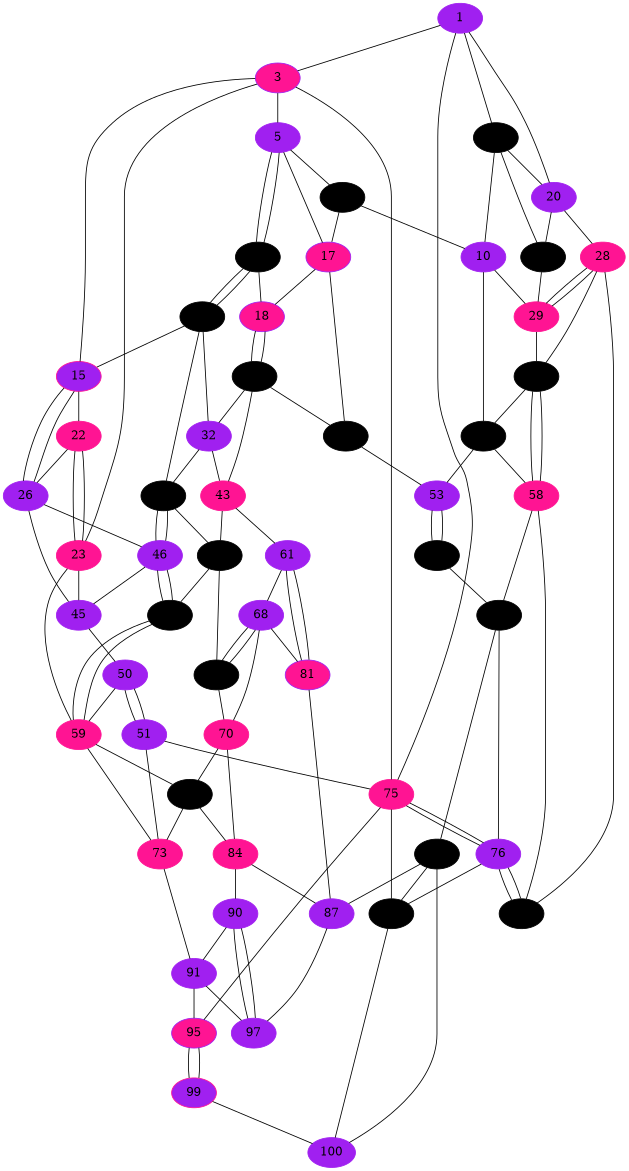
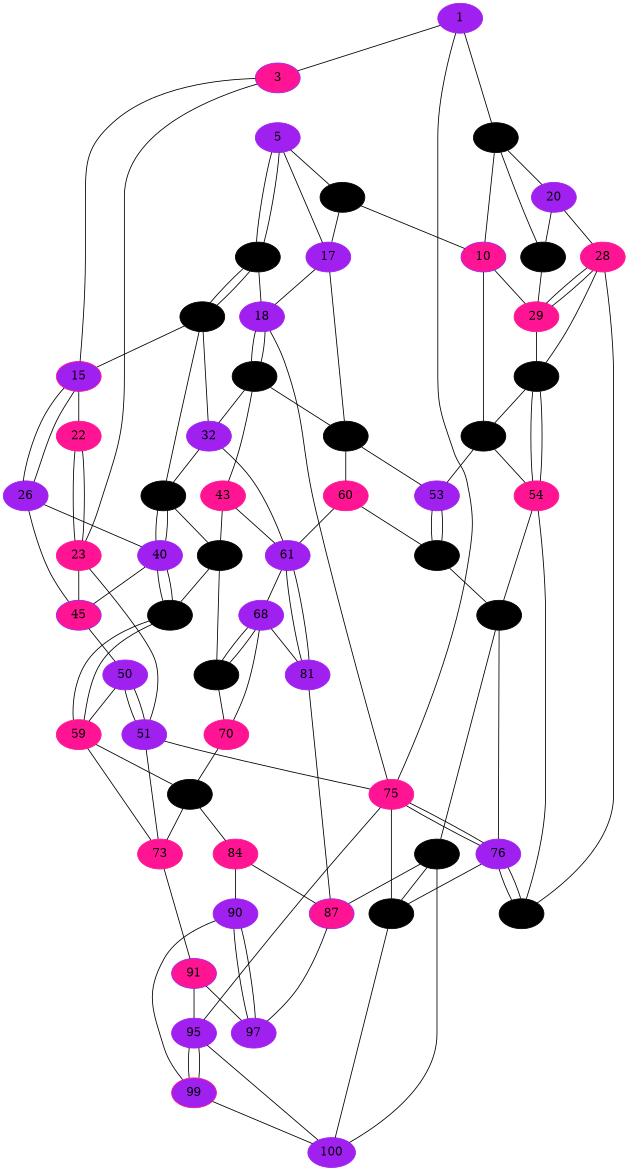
edge "1" -- "20": removed
edge "3" -- "5": removed
node "17": fillcolor deeppink -> purple
node "10": fillcolor purple -> deeppink
node "18": fillcolor deeppink -> purple
edge "3" -- "75": now "18" -- "75"
edge "22" -- "26": removed
edge "32" -- "43": now "32" -- "61"
node "60": added
node "58": label "58" -> "54"
node "46": label "46" -> "40"
node "45": fillcolor purple -> deeppink
edge "23" -- "59": now "23" -- "51"
node "81": fillcolor deeppink -> purple
edge "70" -- "84": removed
node "87": fillcolor purple -> deeppink
edge "90" -- "91": now "90" -- "99"
node "91": fillcolor purple -> deeppink
node "95": fillcolor deeppink -> purple
edge "95" -- "100": added
